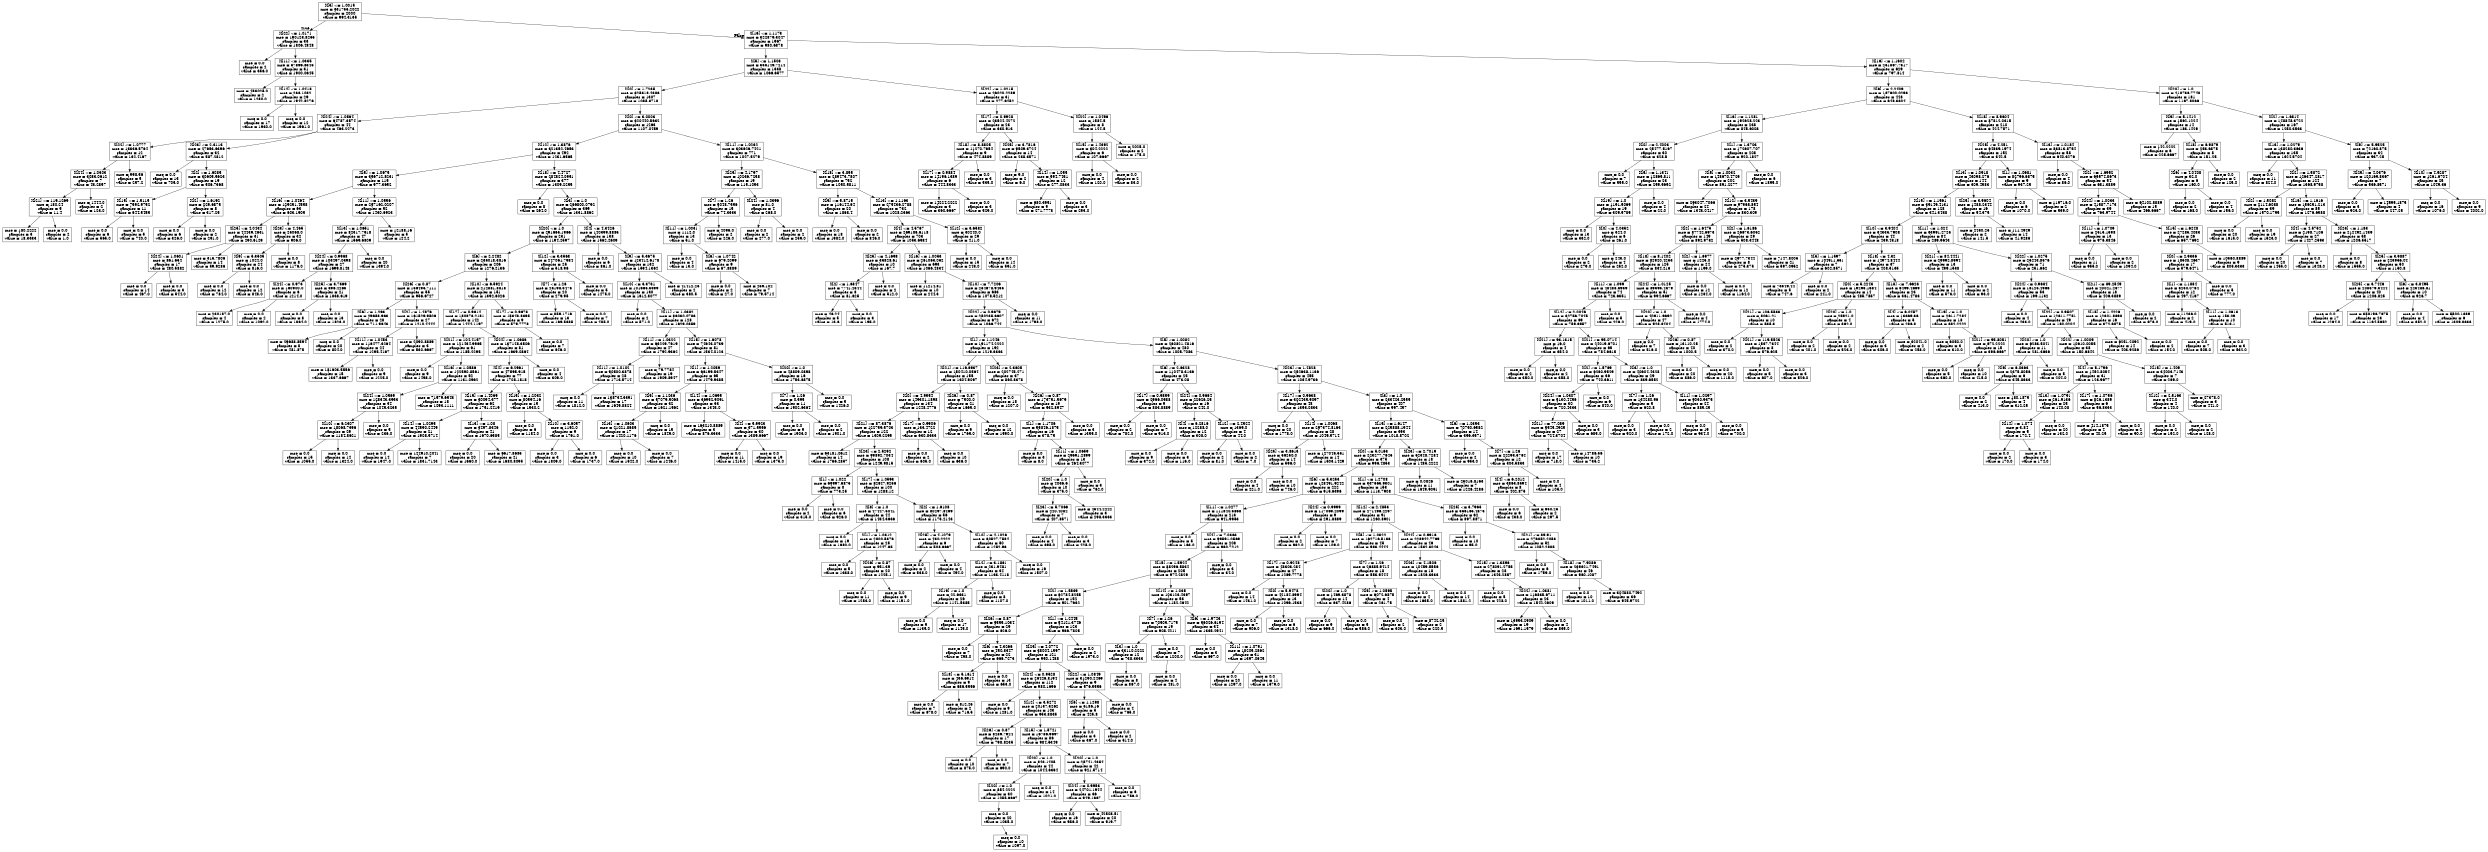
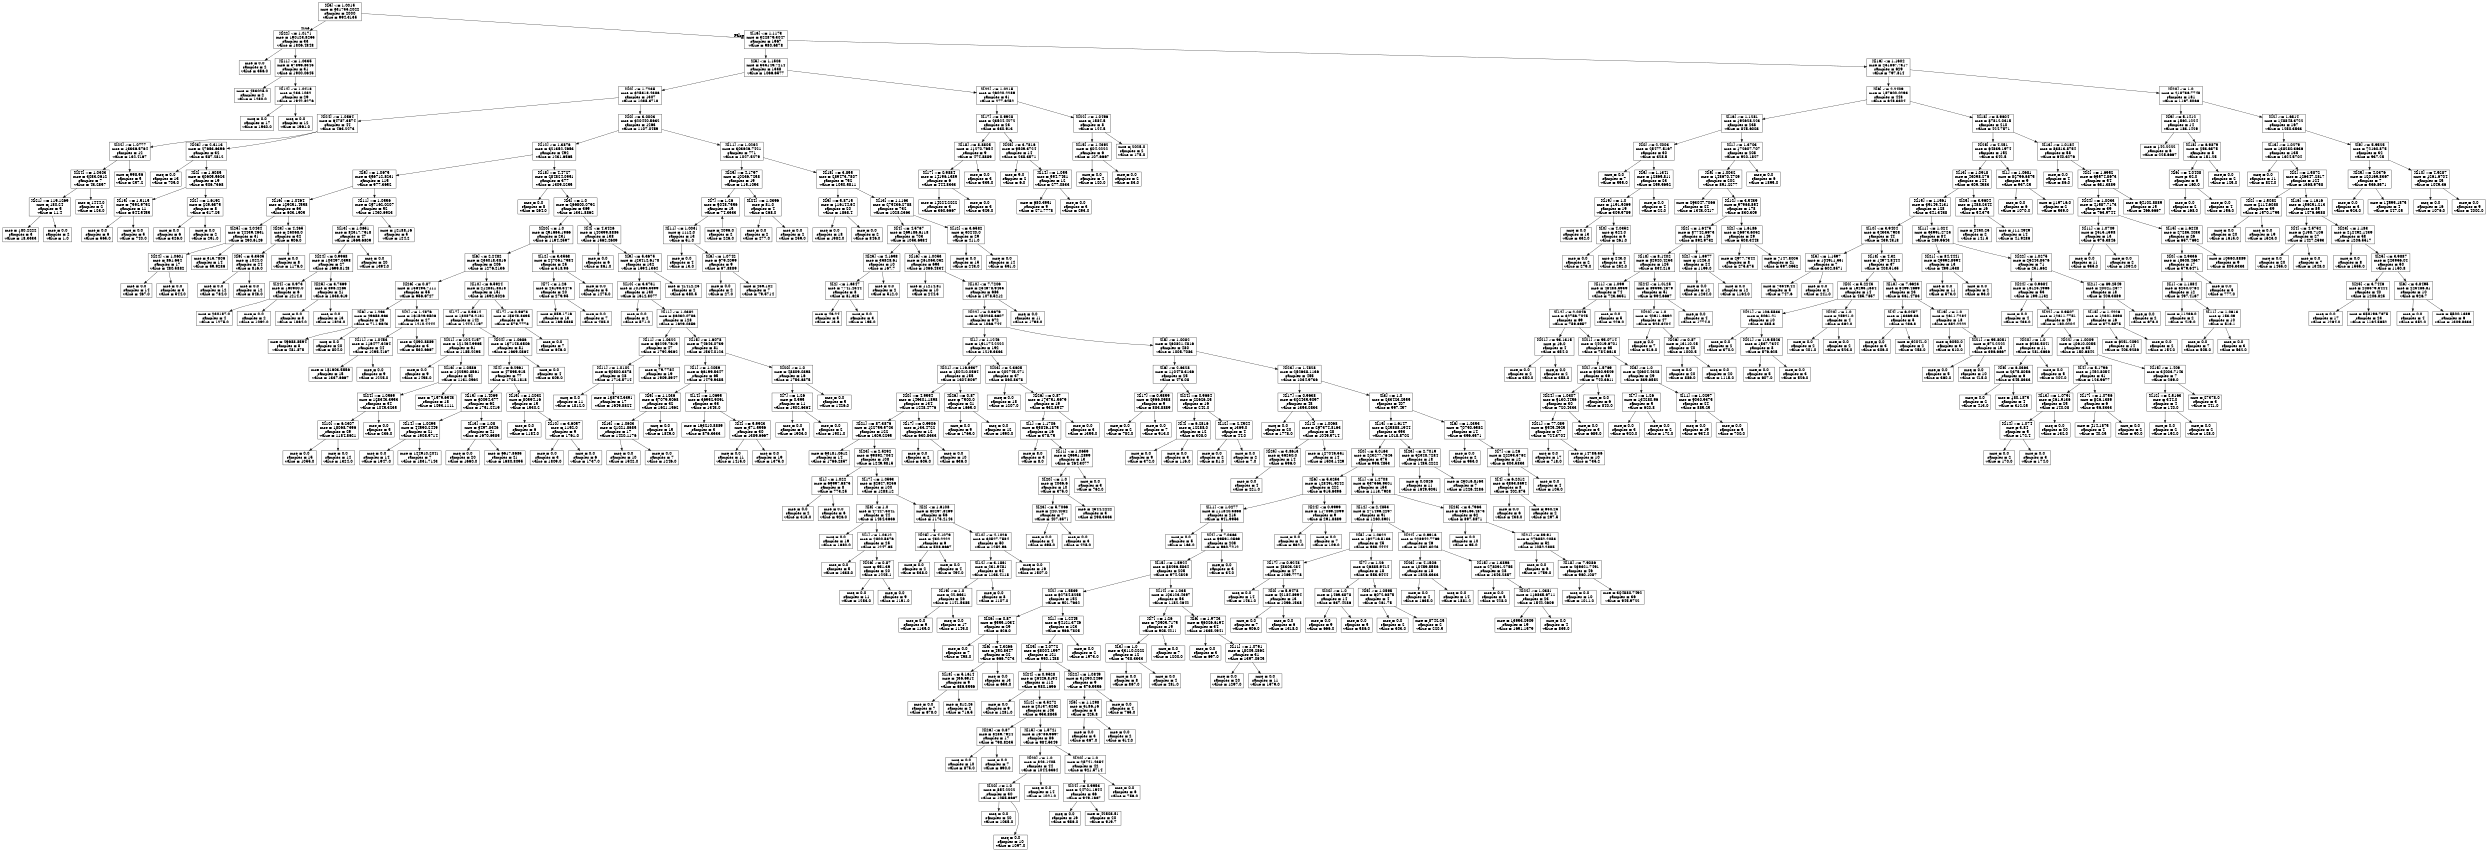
edge "X[7] <= 1.26 mse = 5048.7556 samples = 15 value = 74.3333" -> "mse = 4096.0 samples = 2 value = 226.0": reversed
node "mse = 0.0 samples = 10 value = 746.0": removed
edge "mse = 0.0 samples = 7 value = 1200.0" -> "mse = 0.0 samples = 4 value = 481.0": now "X[3] <= 1.0 mse = 33110.2222 samples = 12 value = 738.3333" -> "mse = 0.0 samples = 4 value = 481.0"
edge "mse = 0.0 samples = 20 value = 1035.0" -> "mse = 0.0 samples = 10 value = 1097.0": now "X[20] <= 1.0 mse = 854.2222 samples = 30 value = 1055.6667" -> "mse = 0.0 samples = 10 value = 1097.0"
